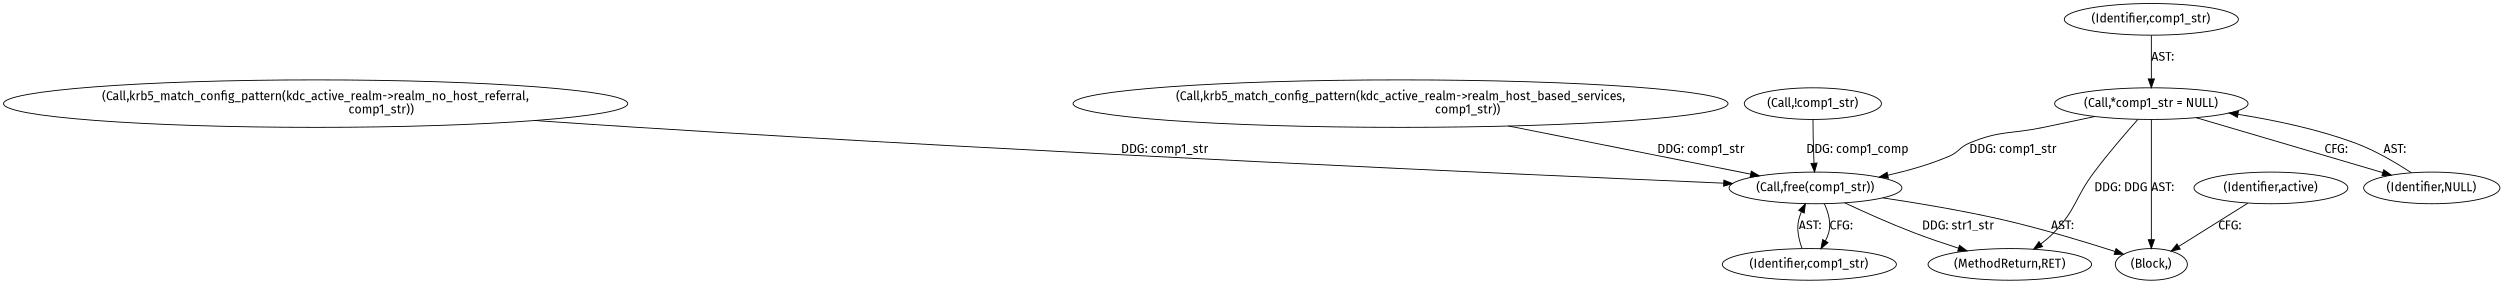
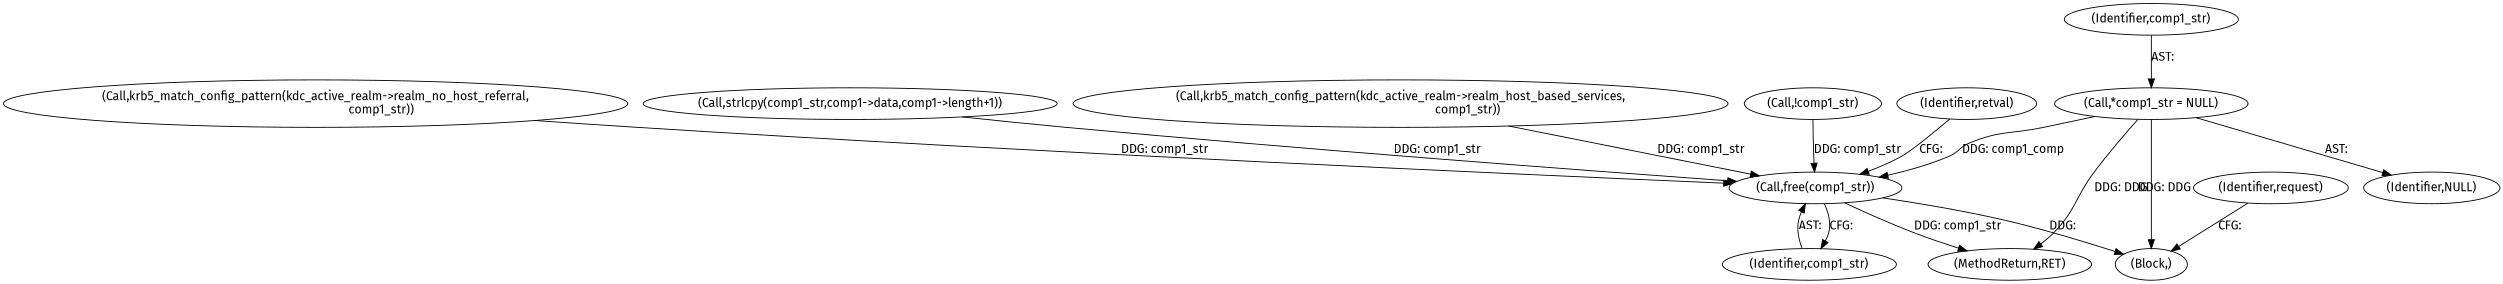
node "(Call,strlcpy(comp1_str,comp1->data,comp1->length+1))": added
node "(Identifier,retval)": added
edge "(Identifier,NULL)" -> "(Call,*comp1_str = NULL)": removed, label "AST:"
edge "(Call,!comp1_str)" -> "(Call,free(comp1_str))": label "DDG: comp1_comp" -> "DDG: comp1_str"
edge "(Call,*comp1_str = NULL)" -> "(Call,free(comp1_str))": label "DDG: comp1_str" -> "DDG: comp1_comp"
edge "(Call,*comp1_str = NULL)" -> "(Identifier,NULL)": label "CFG: " -> "AST: "
edge "(Call,*comp1_str = NULL)" -> "(Block,)": label "AST: " -> "DDG: DDG"
node "(Identifier,active)": label "(Identifier,active)" -> "(Identifier,request)"
edge "(Call,free(comp1_str))" -> "(MethodReturn,RET)": label "DDG: str1_str" -> "DDG: comp1_str"
edge "(Call,free(comp1_str))" -> "(Block,)": label "AST: " -> "DDG: "
